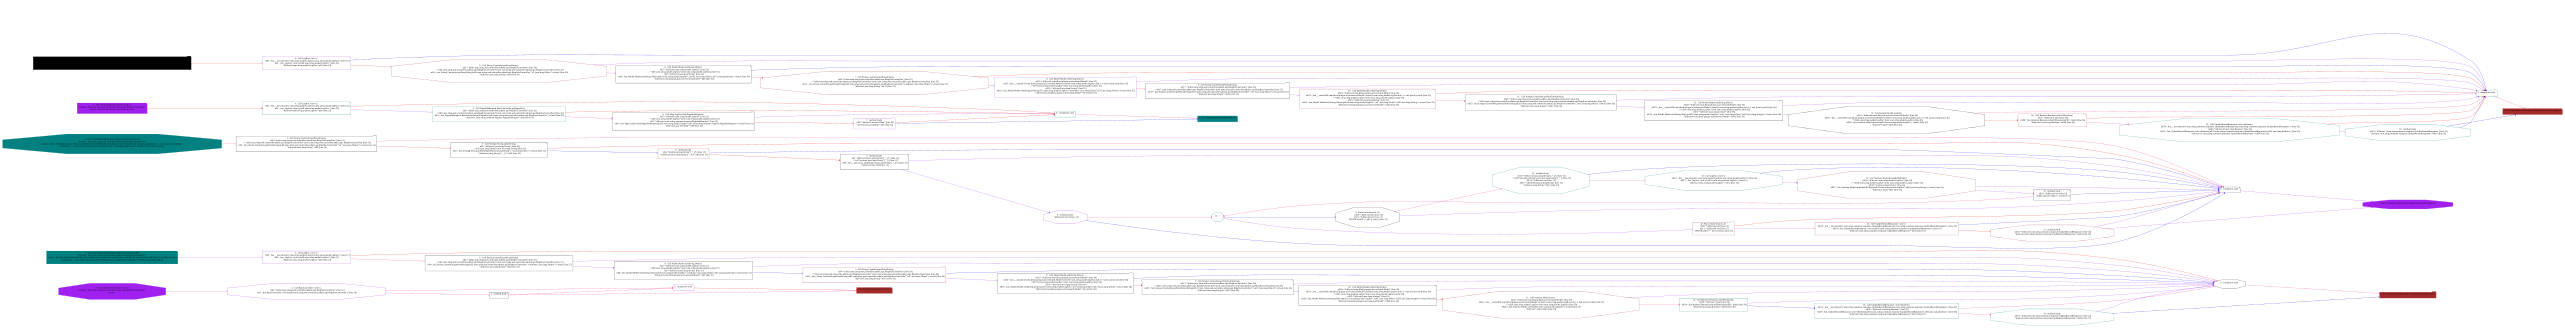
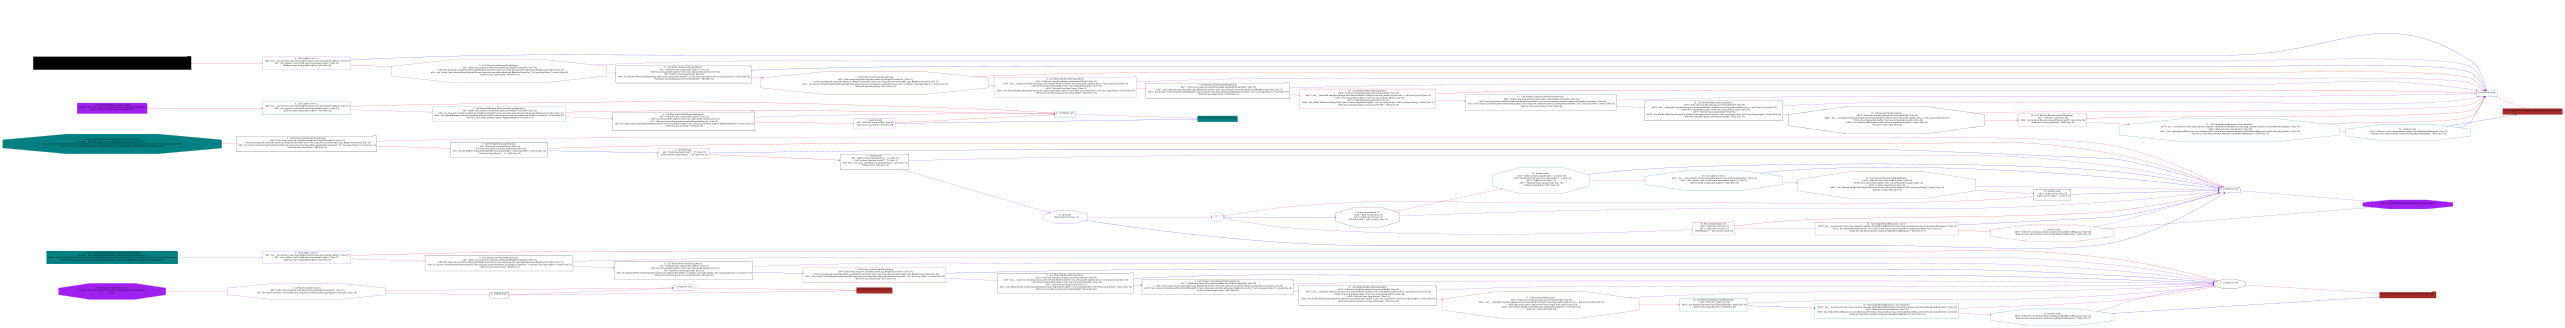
node "8:  method_body *&$bcvar4:int=0 [line 15]": label "8:  method_body *&$bcvar4:int=0 [line 15]" -> "8:  add_body *&$bcvar4:int=0 [line 15]"
